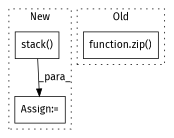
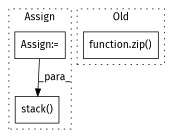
cluster "New": label "New" -> "Assign"
edge "stack()" -> "Assign:=": reversed
